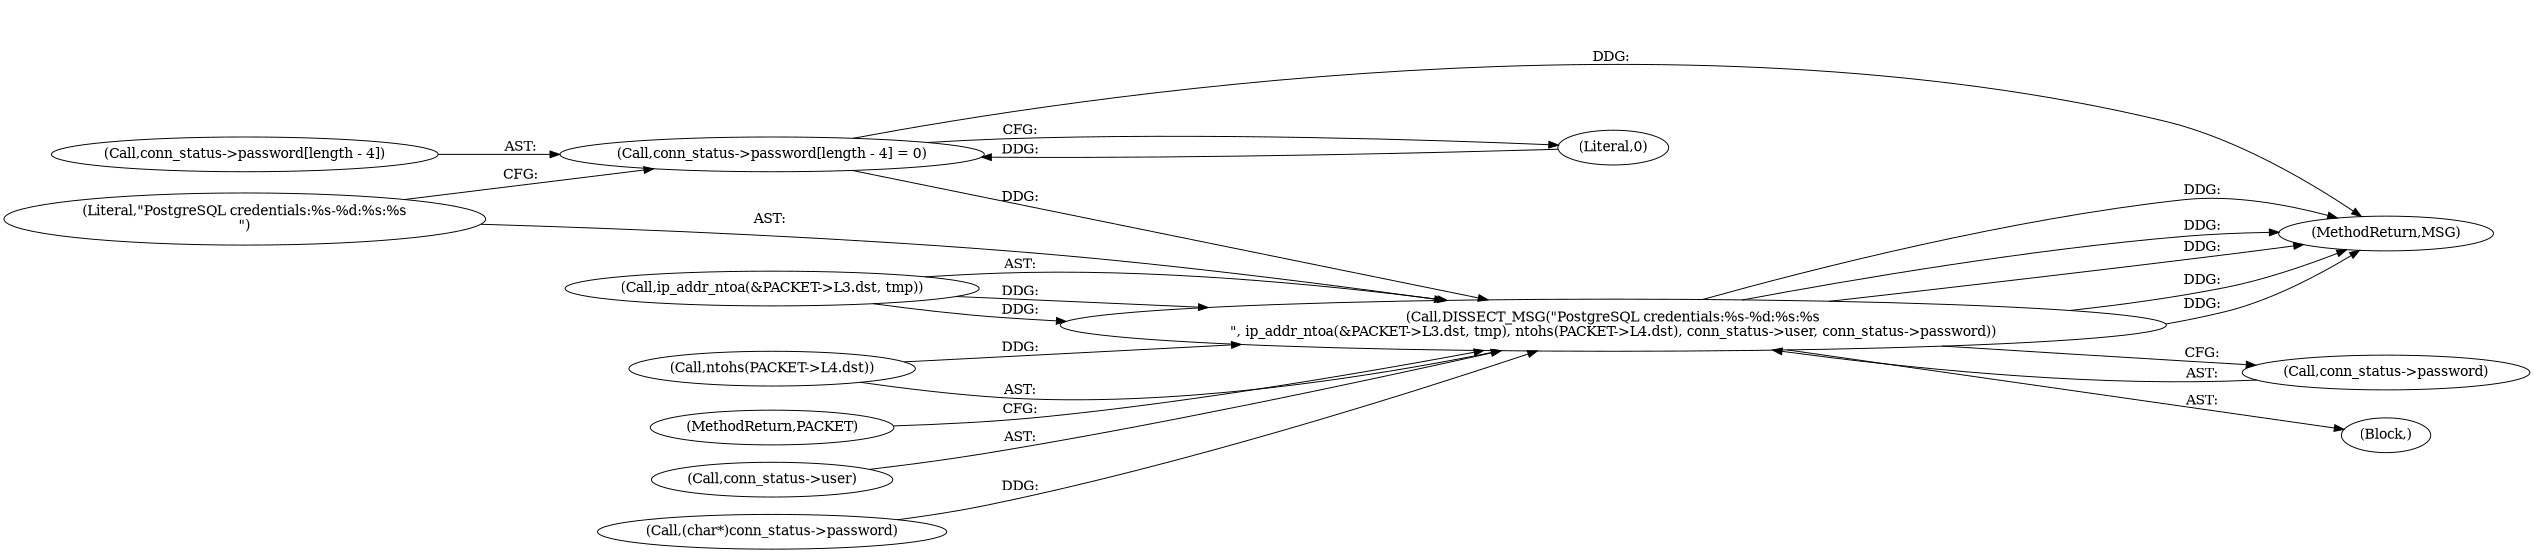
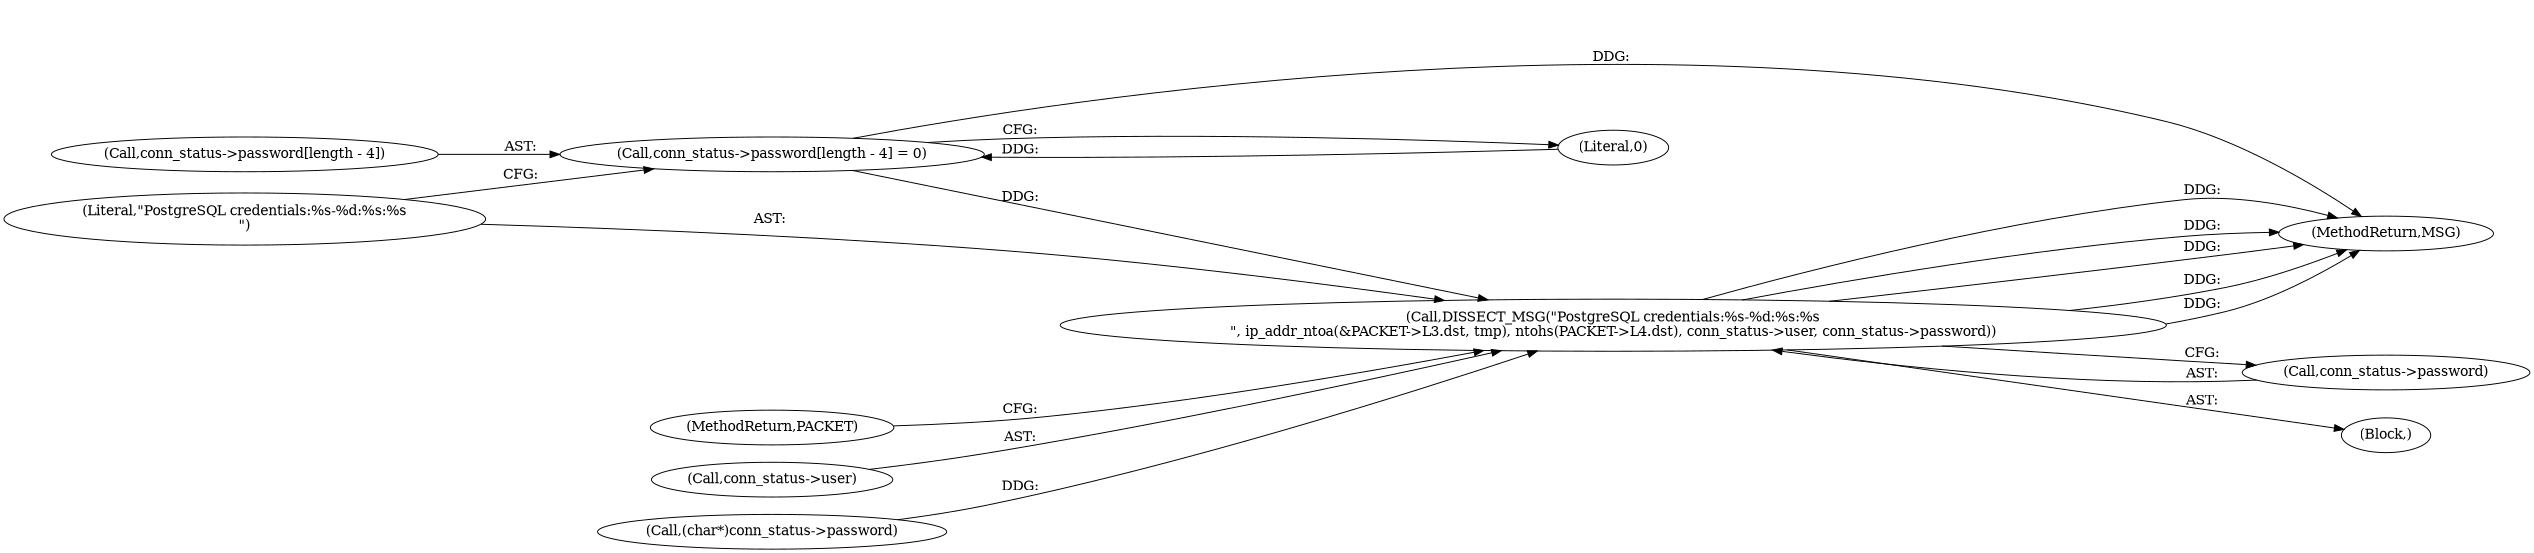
node "(Call,ip_addr_ntoa(&PACKET->L3.dst, tmp))": removed
node "(Call,ntohs(PACKET->L4.dst))": removed
